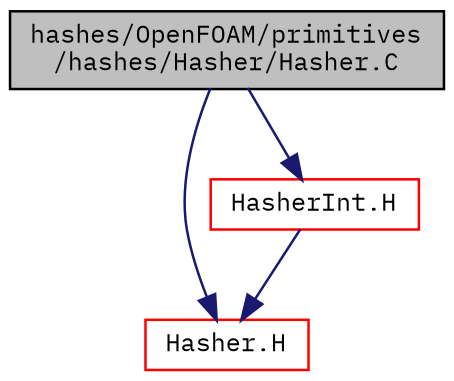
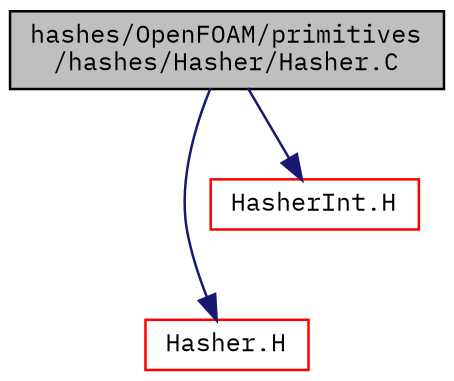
edge "HasherInt.H" -> "Hasher.H": removed
